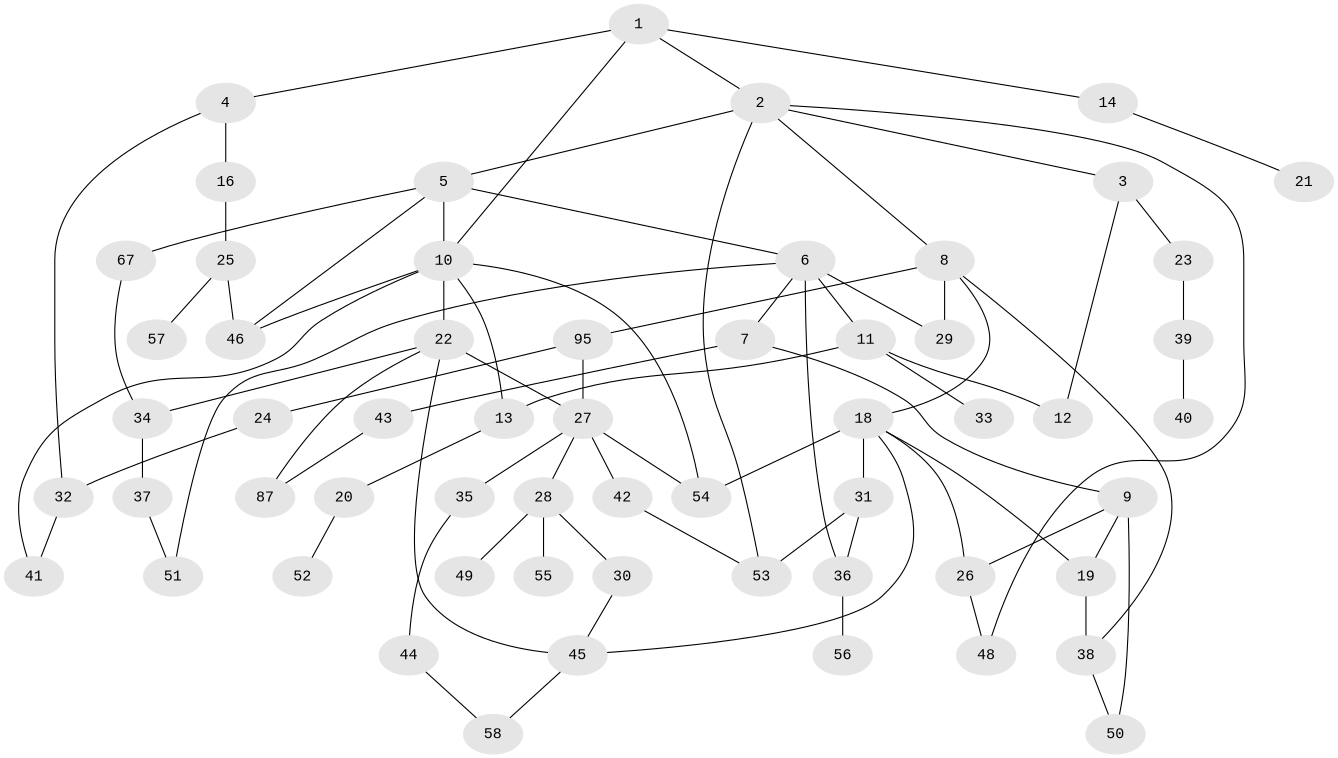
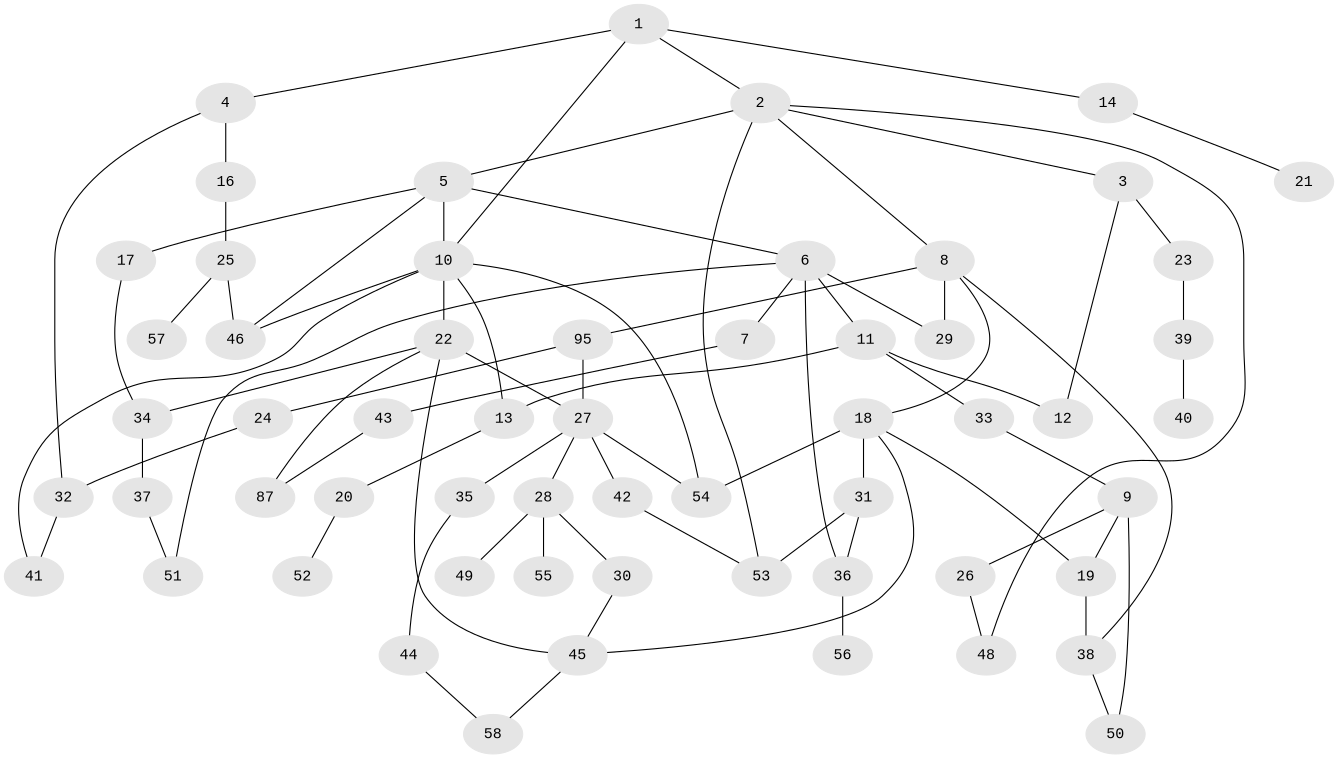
node "67": label "67" -> "17"
edge "7" -- "9": now "33" -- "9"
edge "18" -- "26": removed
